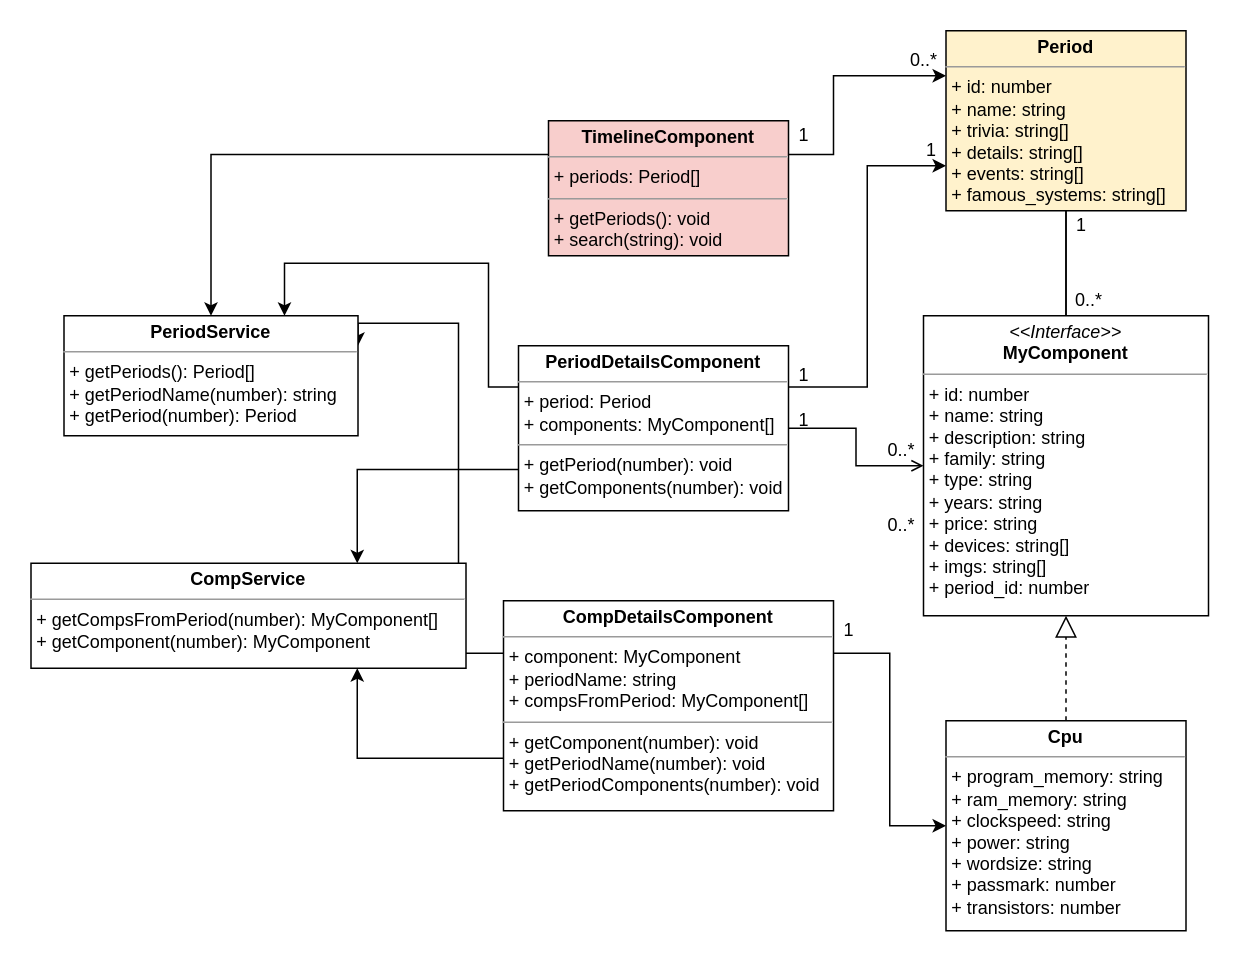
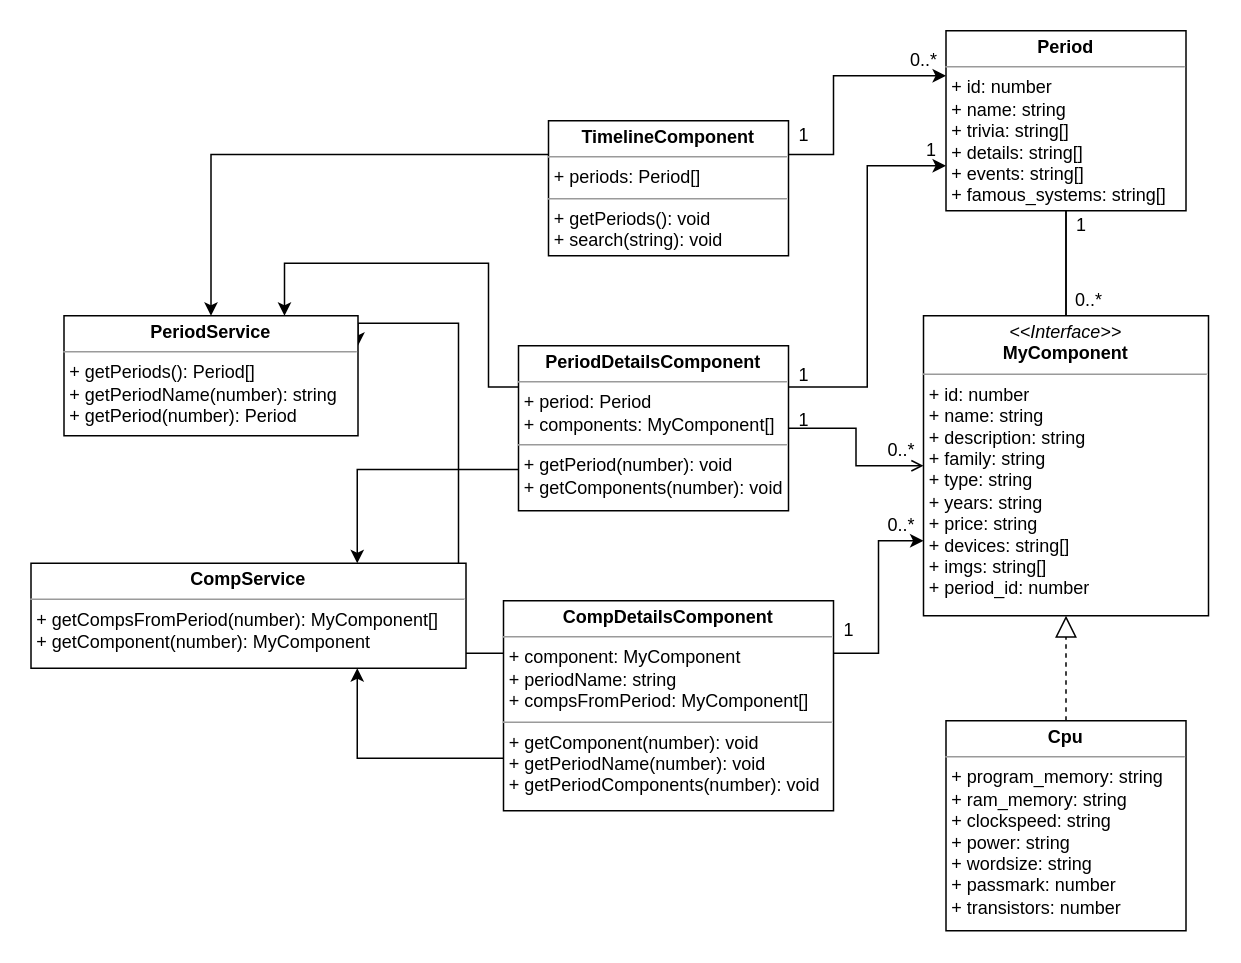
node "Period + id: number + name: string + trivia: string[] + details: string[] + events: string[] + famous_systems: string[]": fillcolor #fff2cc -> #ffffff
node "TimelineComponent + periods: Period[] + getPeriods(): void + search(string): void": fillcolor #f8cecc -> #ffffff
edge "CompDetailsComponent + component: MyComponent + periodName: string + compsFromPeriod: MyComponent[] + getComponent(number): void + getPeriodName(number): void + getPeriodComponents(number): void" -> "Cpu + program_memory: string + ram_memory: string + clockspeed: string + power: string + wordsize: string + passmark: number + transistors: number": now "CompDetailsComponent + component: MyComponent + periodName: string + compsFromPeriod: MyComponent[] + getComponent(number): void + getPeriodName(number): void + getPeriodComponents(number): void" -> "<<Interface>> MyComponent + id: number + name: string + description: string + family: string + type: string + years: string + price: string + devices: string[] + imgs: string[] + period_id: number"
